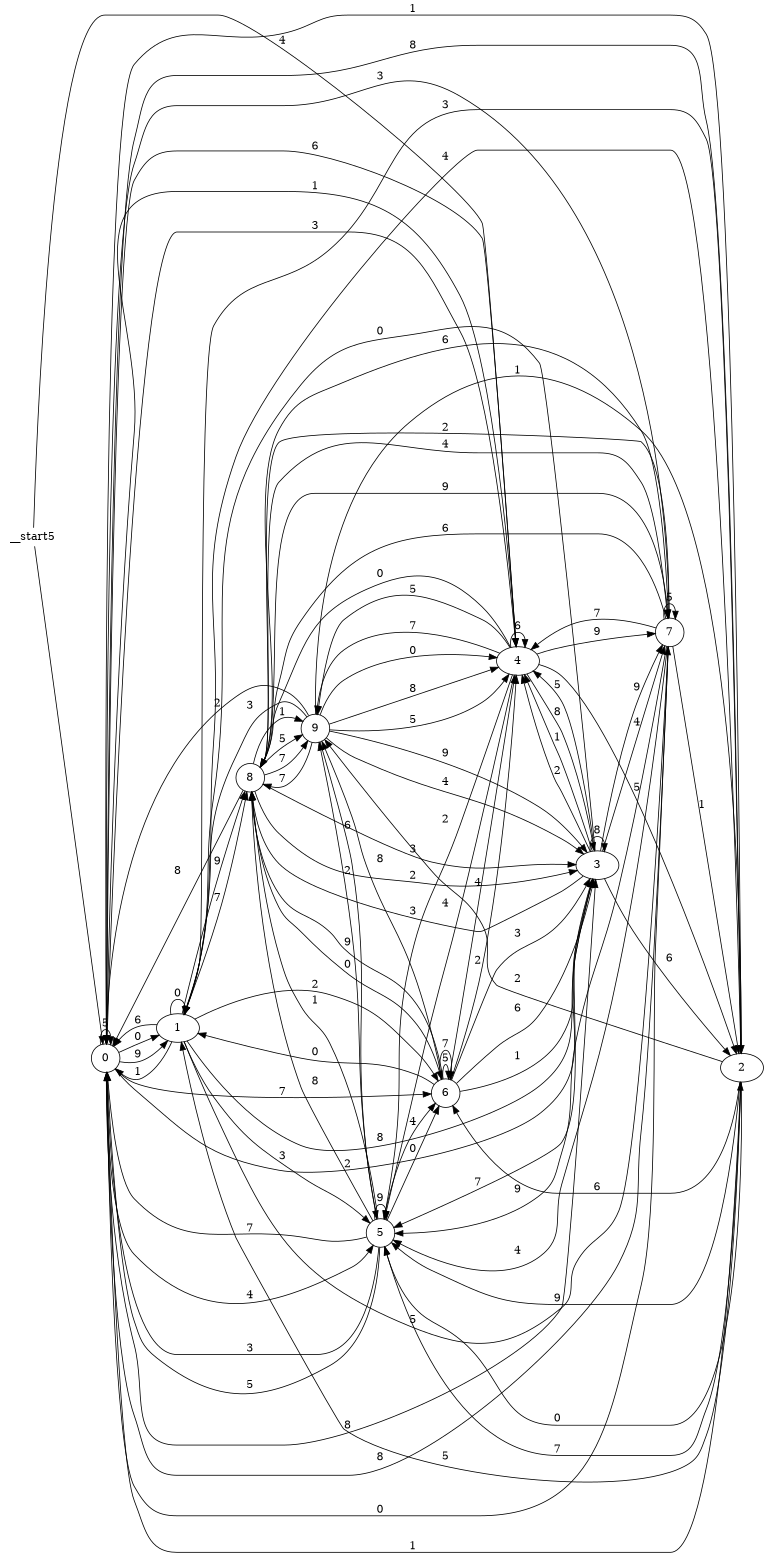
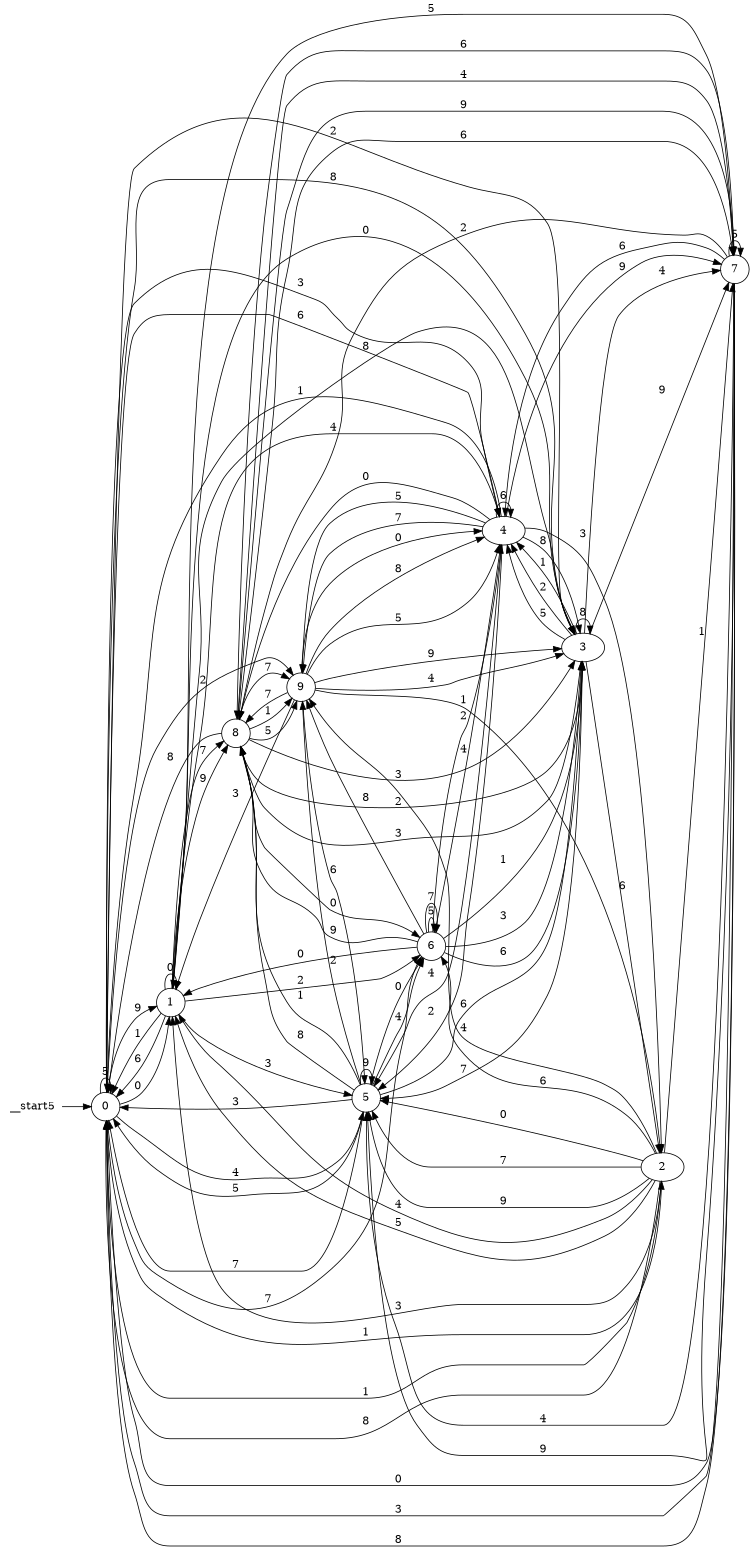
edge "__start5" -> "4": now "1" -> "4"
edge "7" -> "4": label "7" -> "6"
edge "4" -> "2": label "5" -> "3"
edge "9" -> "0": reversed
edge "7" -> "2": reversed
edge "5" -> "3": added, label "6"
edge "2" -> "9": label "2" -> "4"
node "1": shape ellipse -> circle
